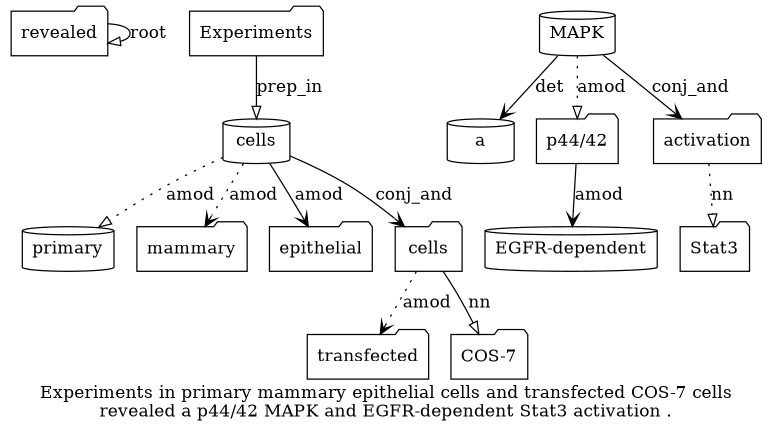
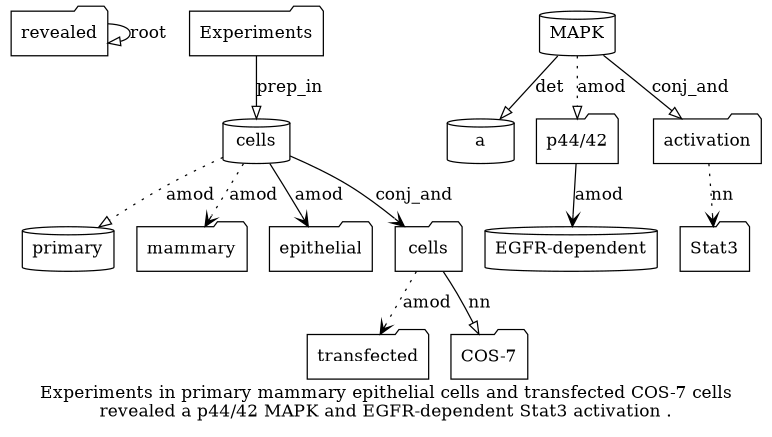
edge "MAPK" -> "a": arrowhead vee -> onormal
edge "MAPK" -> "activation": arrowhead vee -> onormal
edge "activation" -> "Stat3": arrowhead onormal -> vee
